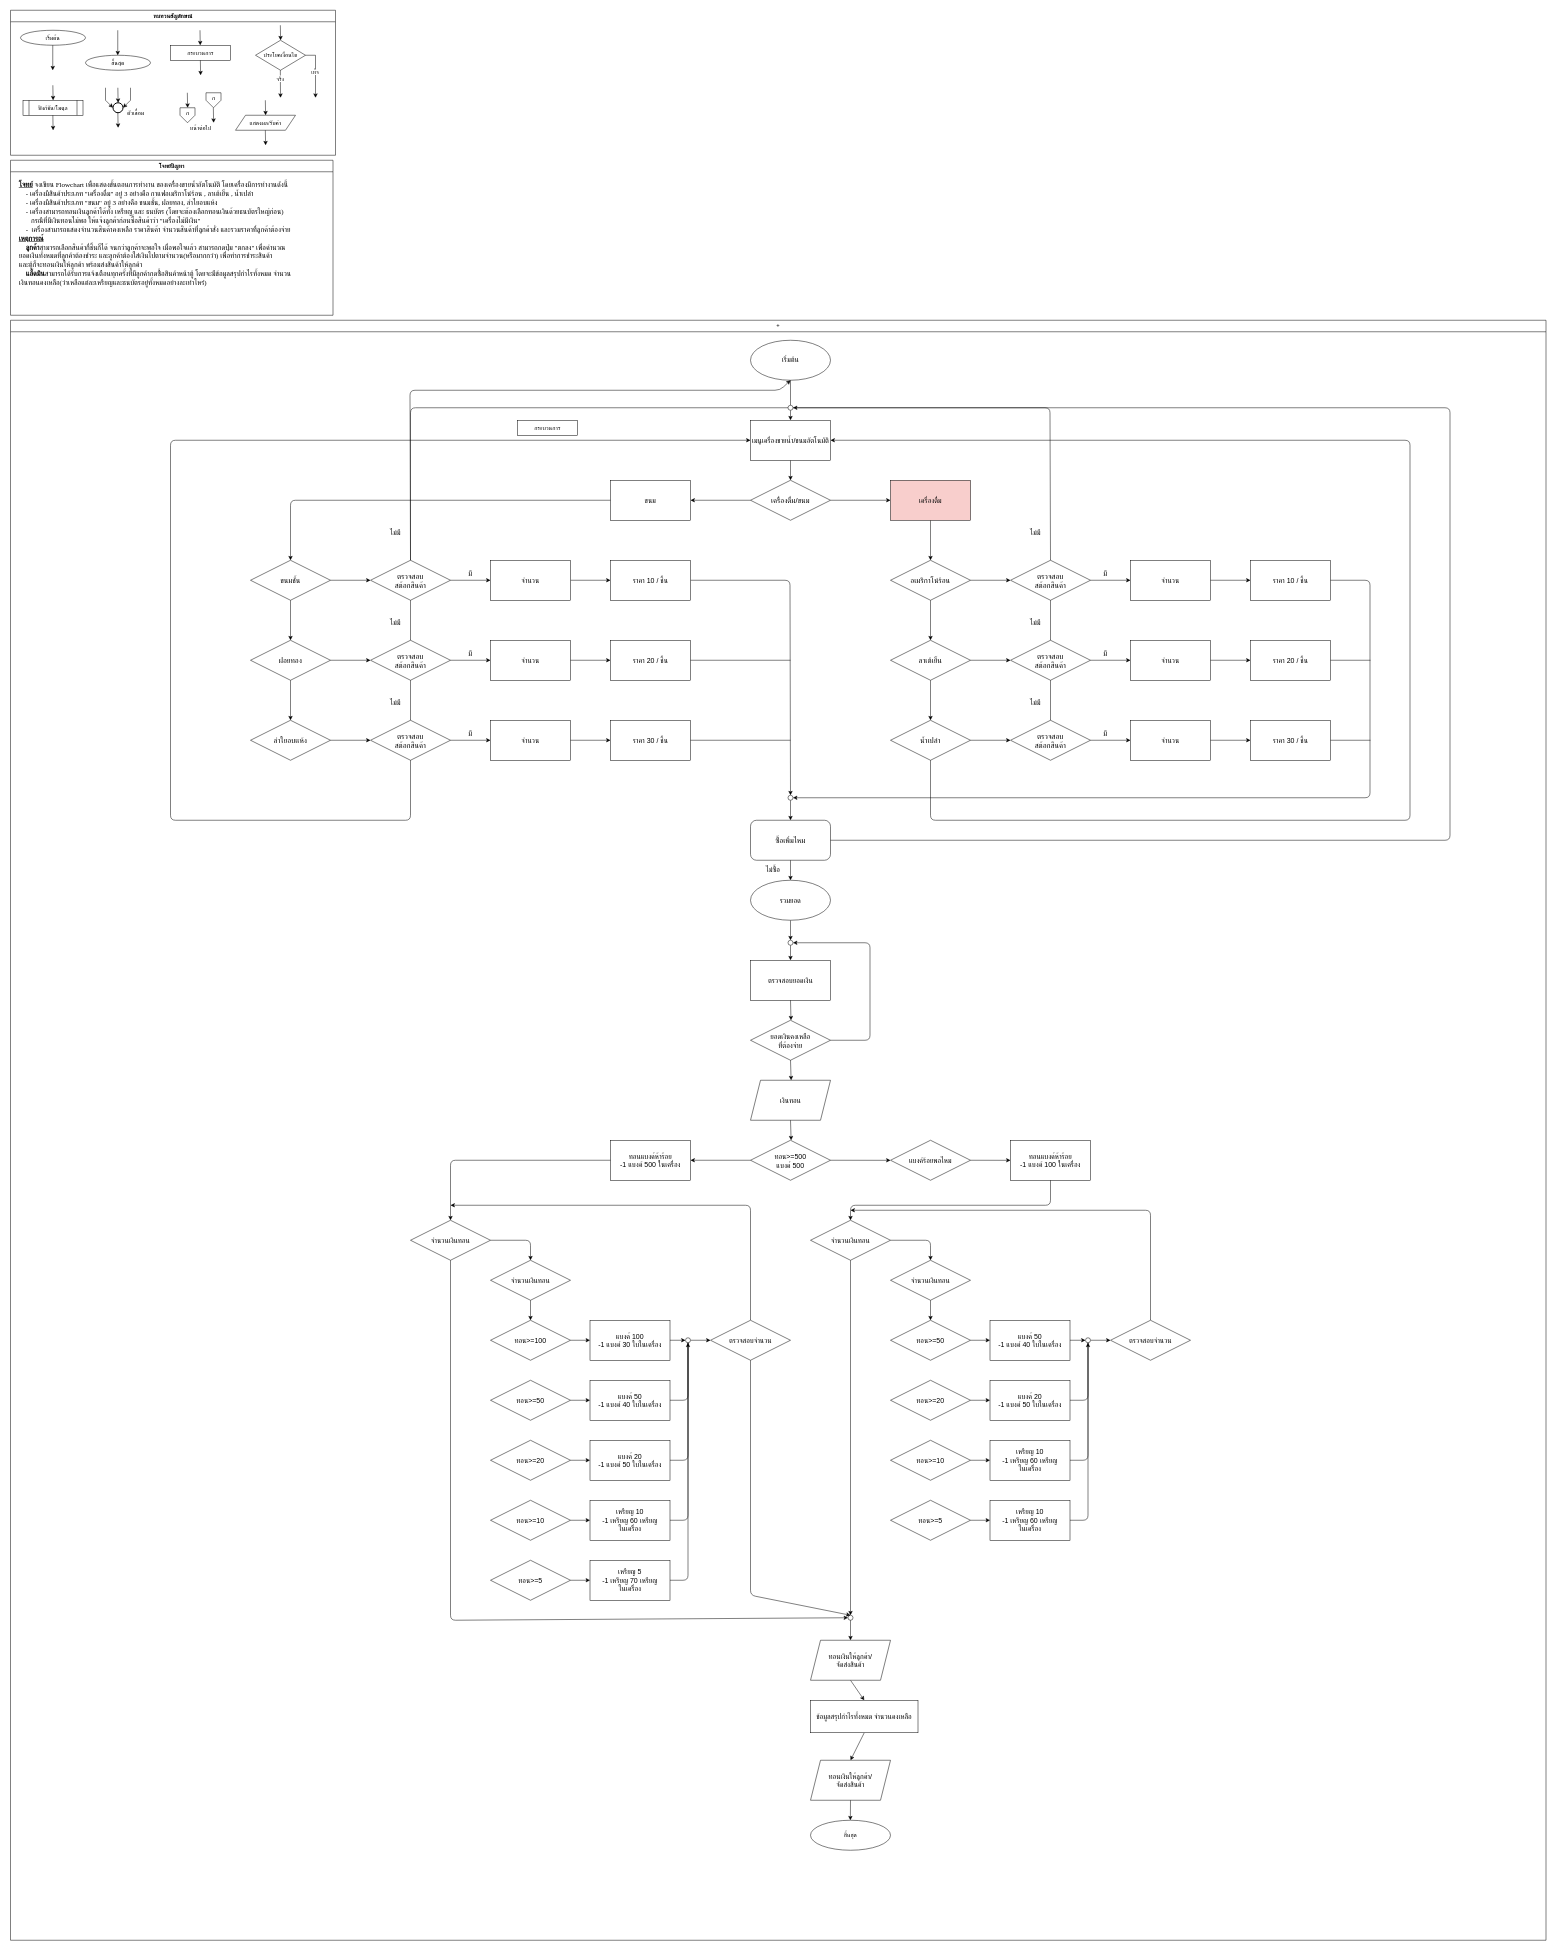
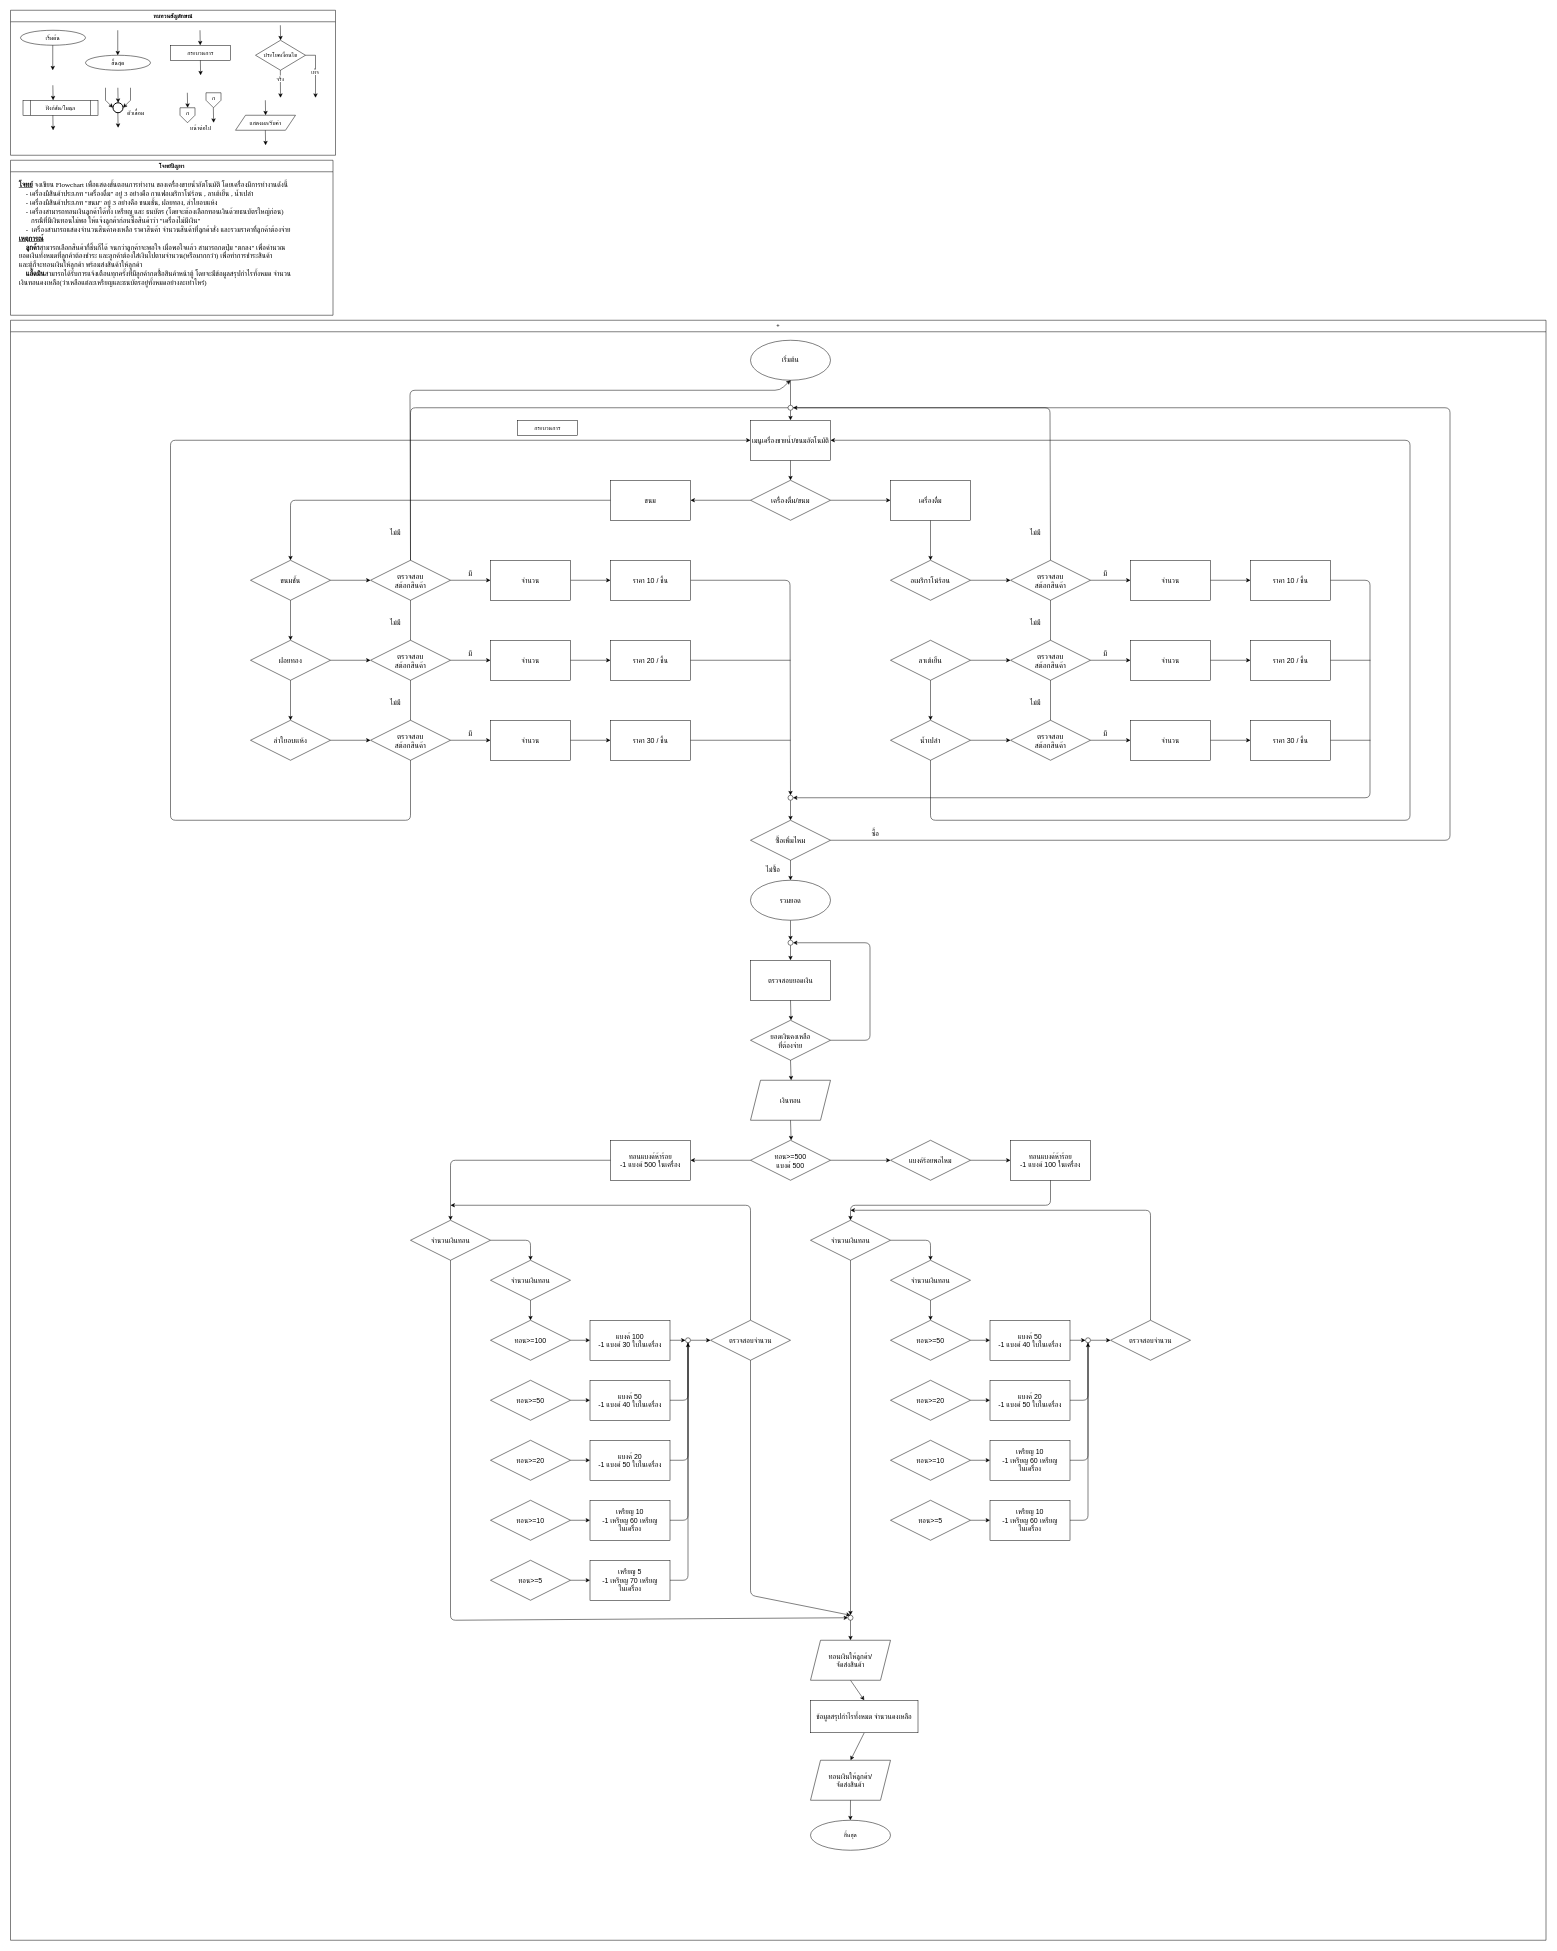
node "ฟังก์ชัน/โมดูล": size 60x15 -> 75x15
node "เครื่องดื่ม": fillcolor #f8cecc -> #ffffff
edge "อเมริกาโน่ร้อน" -> "ลาเต้เย็น": removed
node "ซื้อ": added
node "ซื้อเพิ่มไหม": shape rounded rectangle -> diamond
